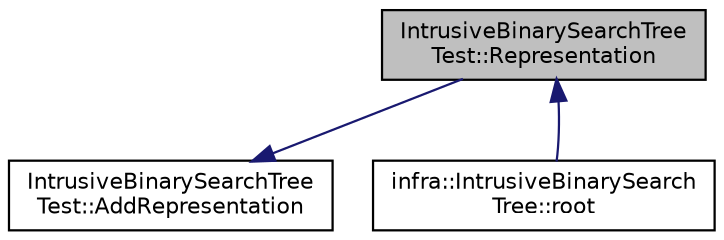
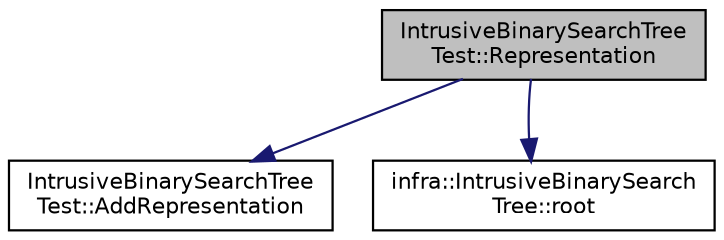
edge "infra::IntrusiveBinarySearch Tree::root" -> "IntrusiveBinarySearchTree Test::Representation": reversed
